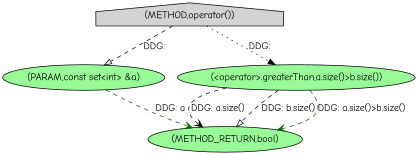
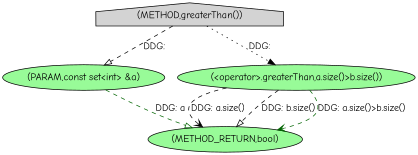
node "(METHOD,operator())": label "(METHOD,operator())" -> "(METHOD,greaterThan())"
edge "(PARAM,const set<int> &a)" -> "(METHOD_RETURN,bool)": arrowhead vee -> onormal
